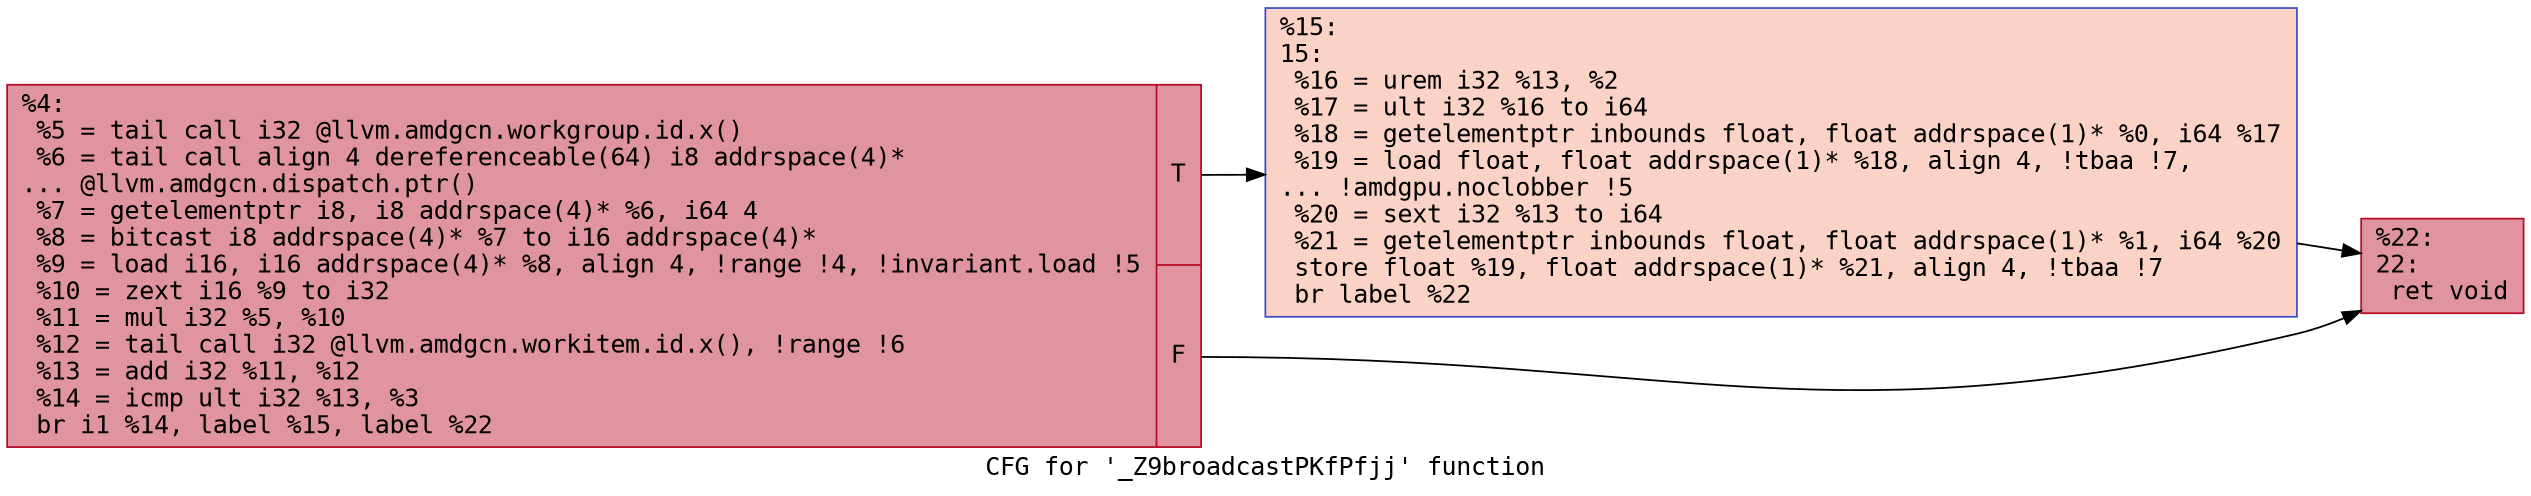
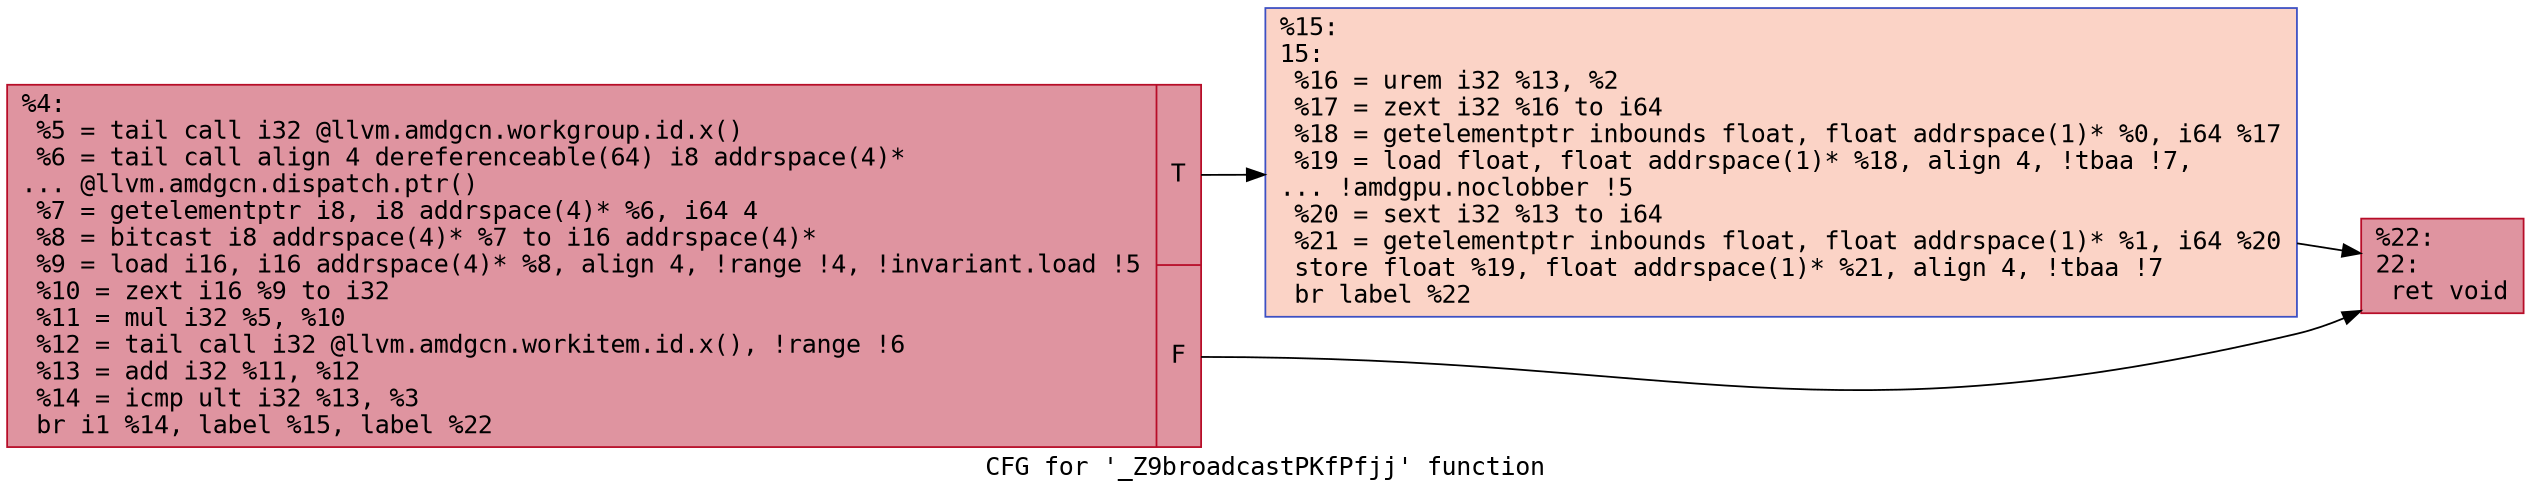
node "%15:": text "%17 = ult i32 %16 to i64" -> "%17 = zext i32 %16 to i64"
